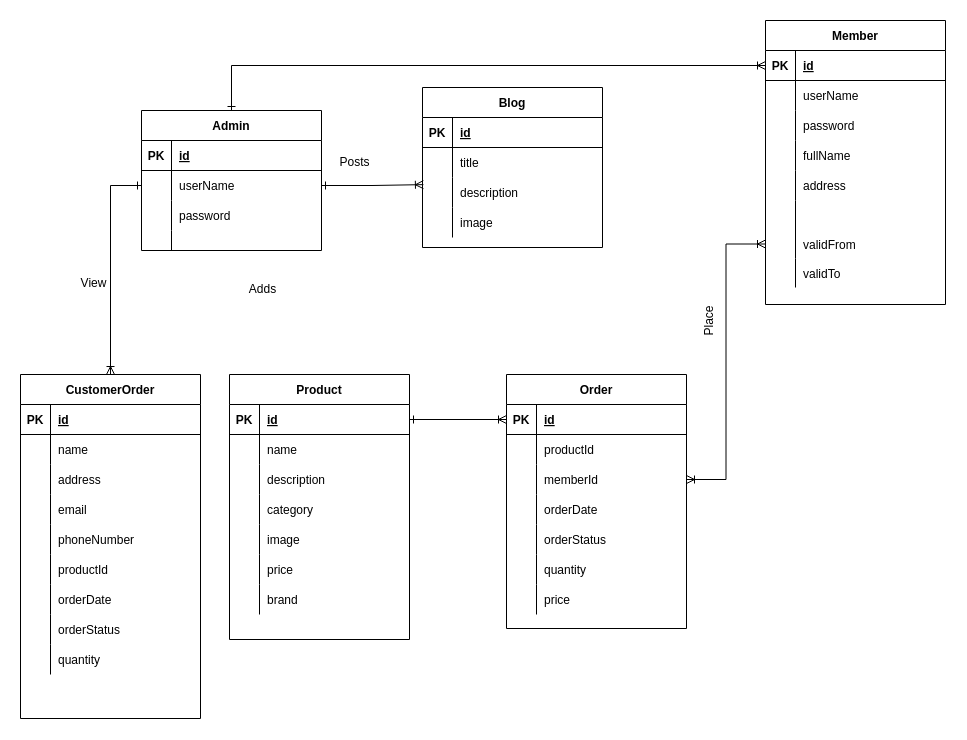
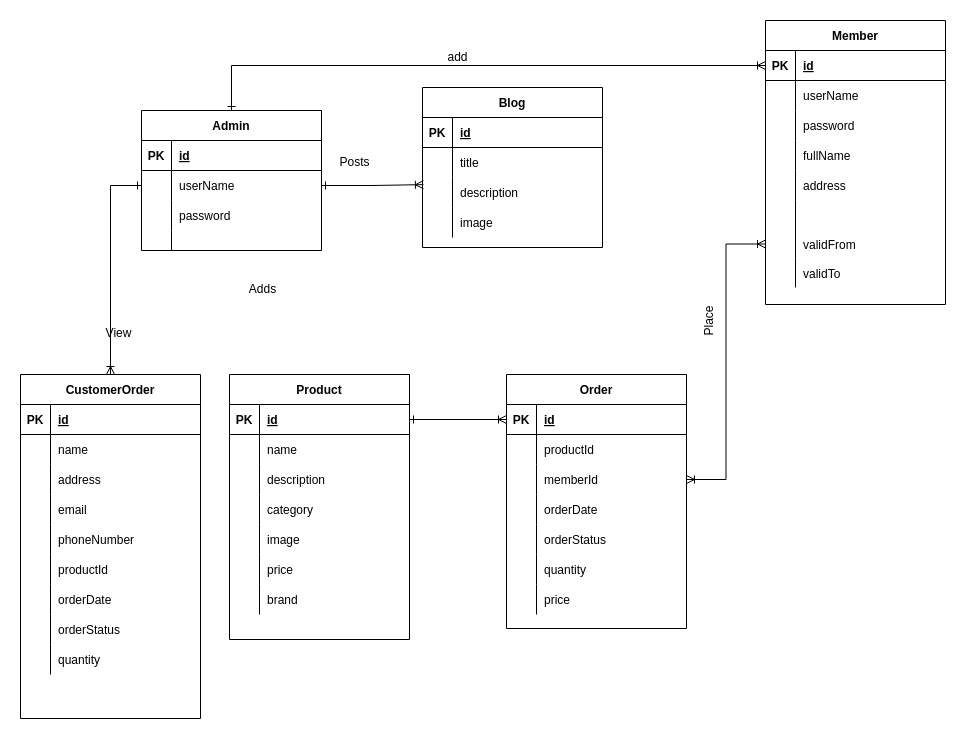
node "add": added
node "View": moved (94, 284) -> (119, 334)
